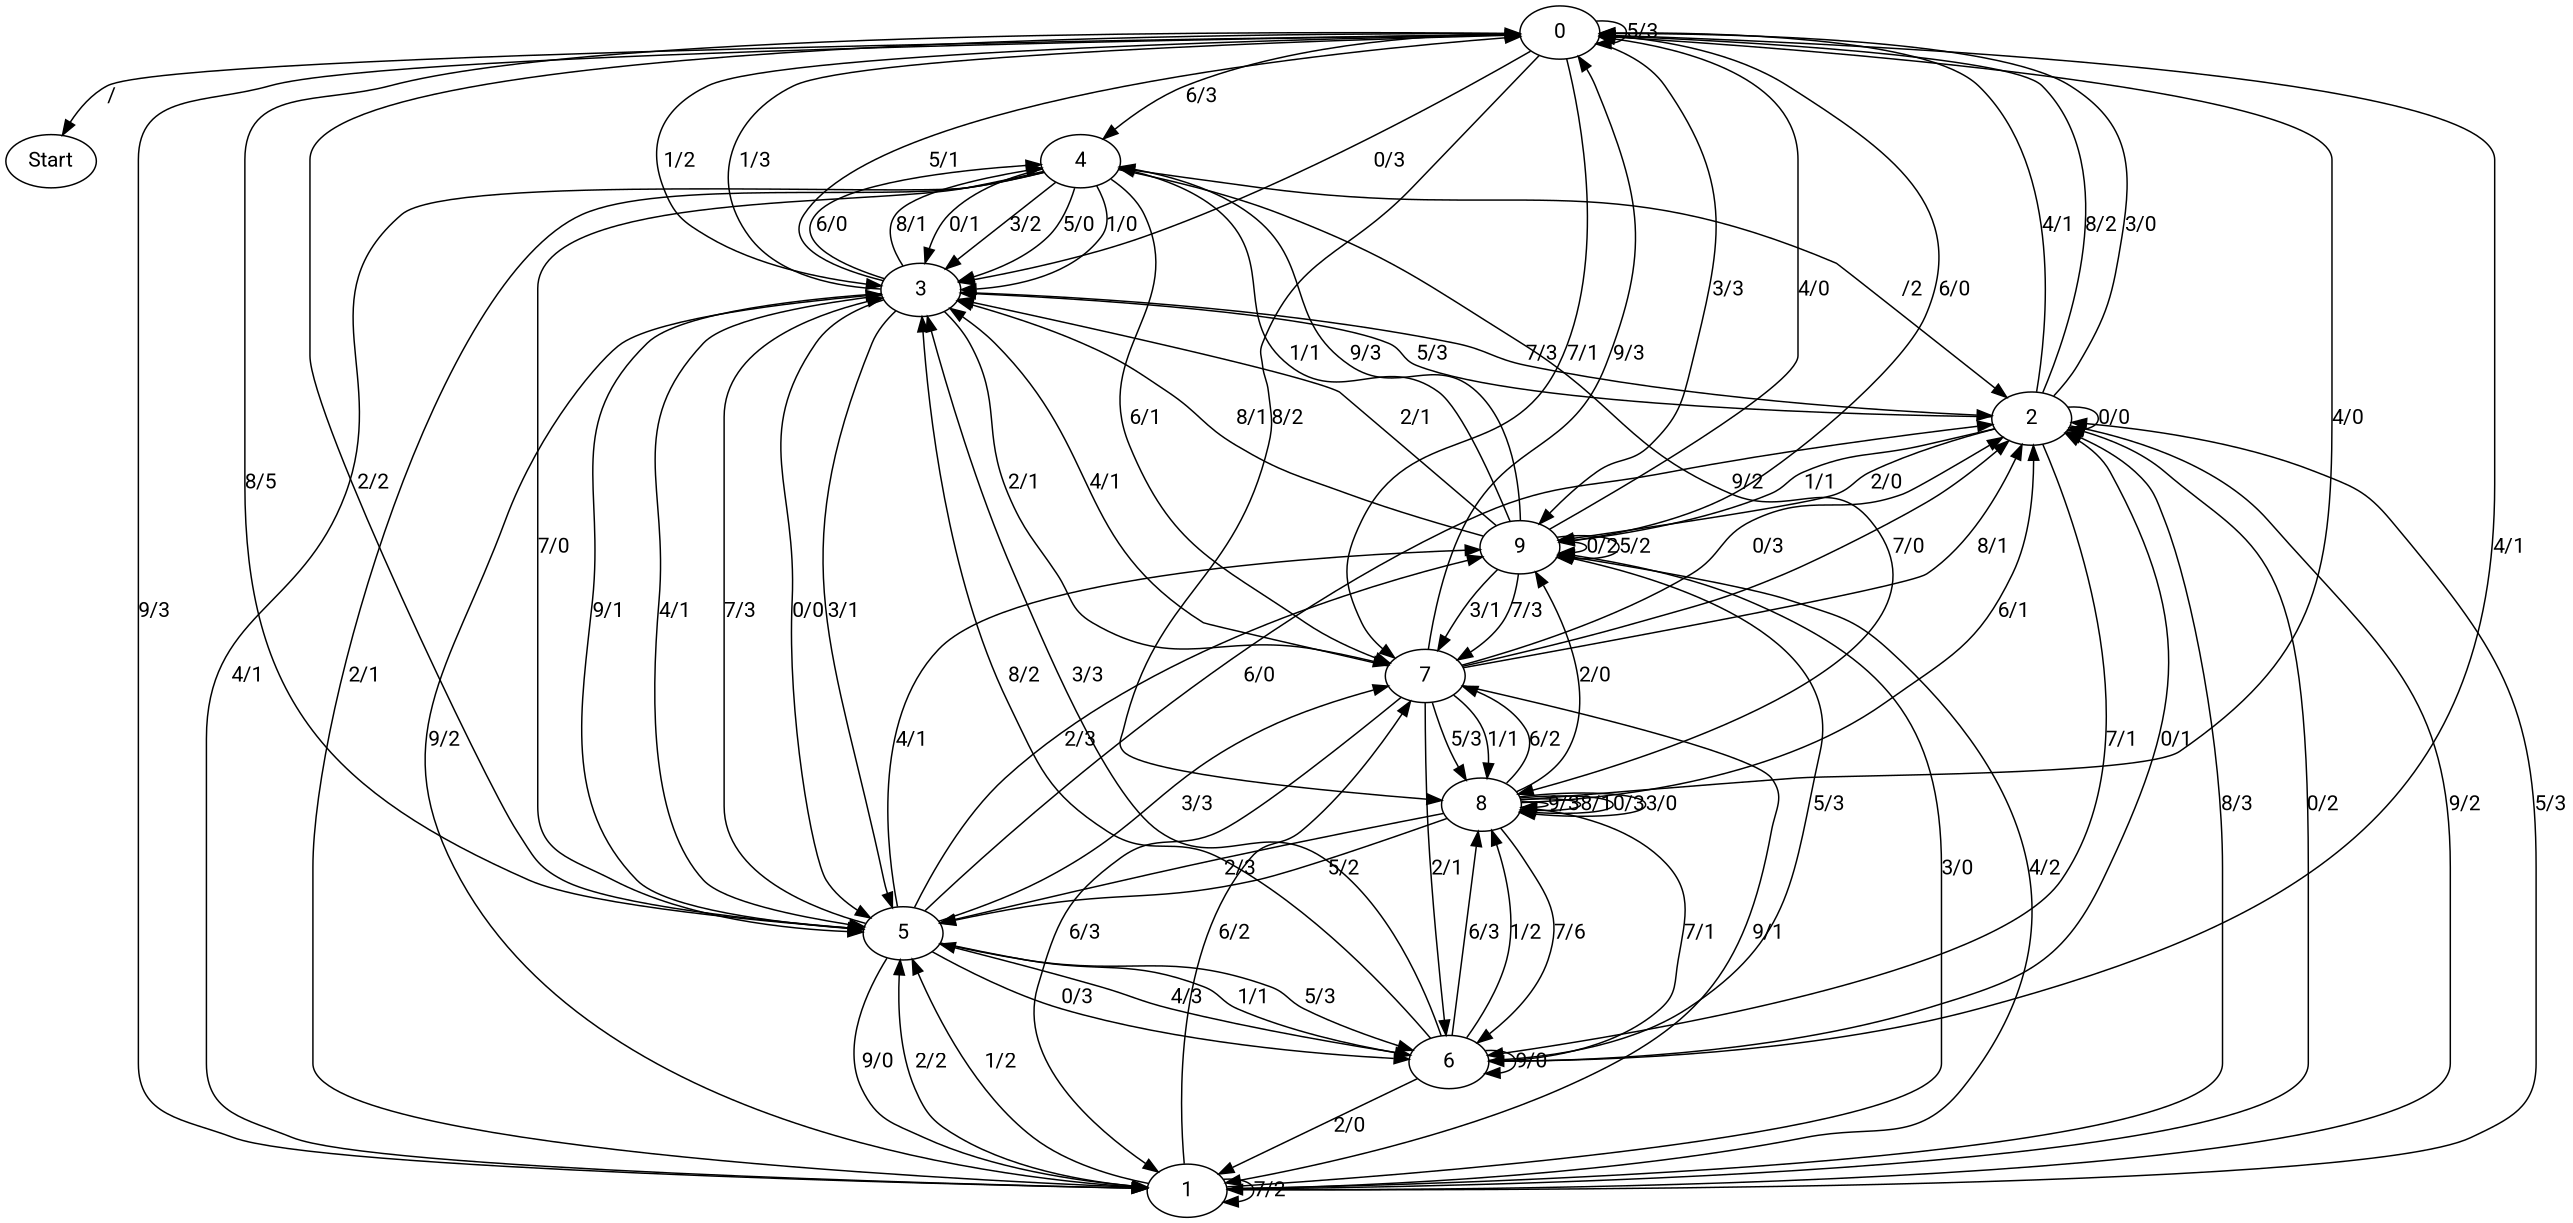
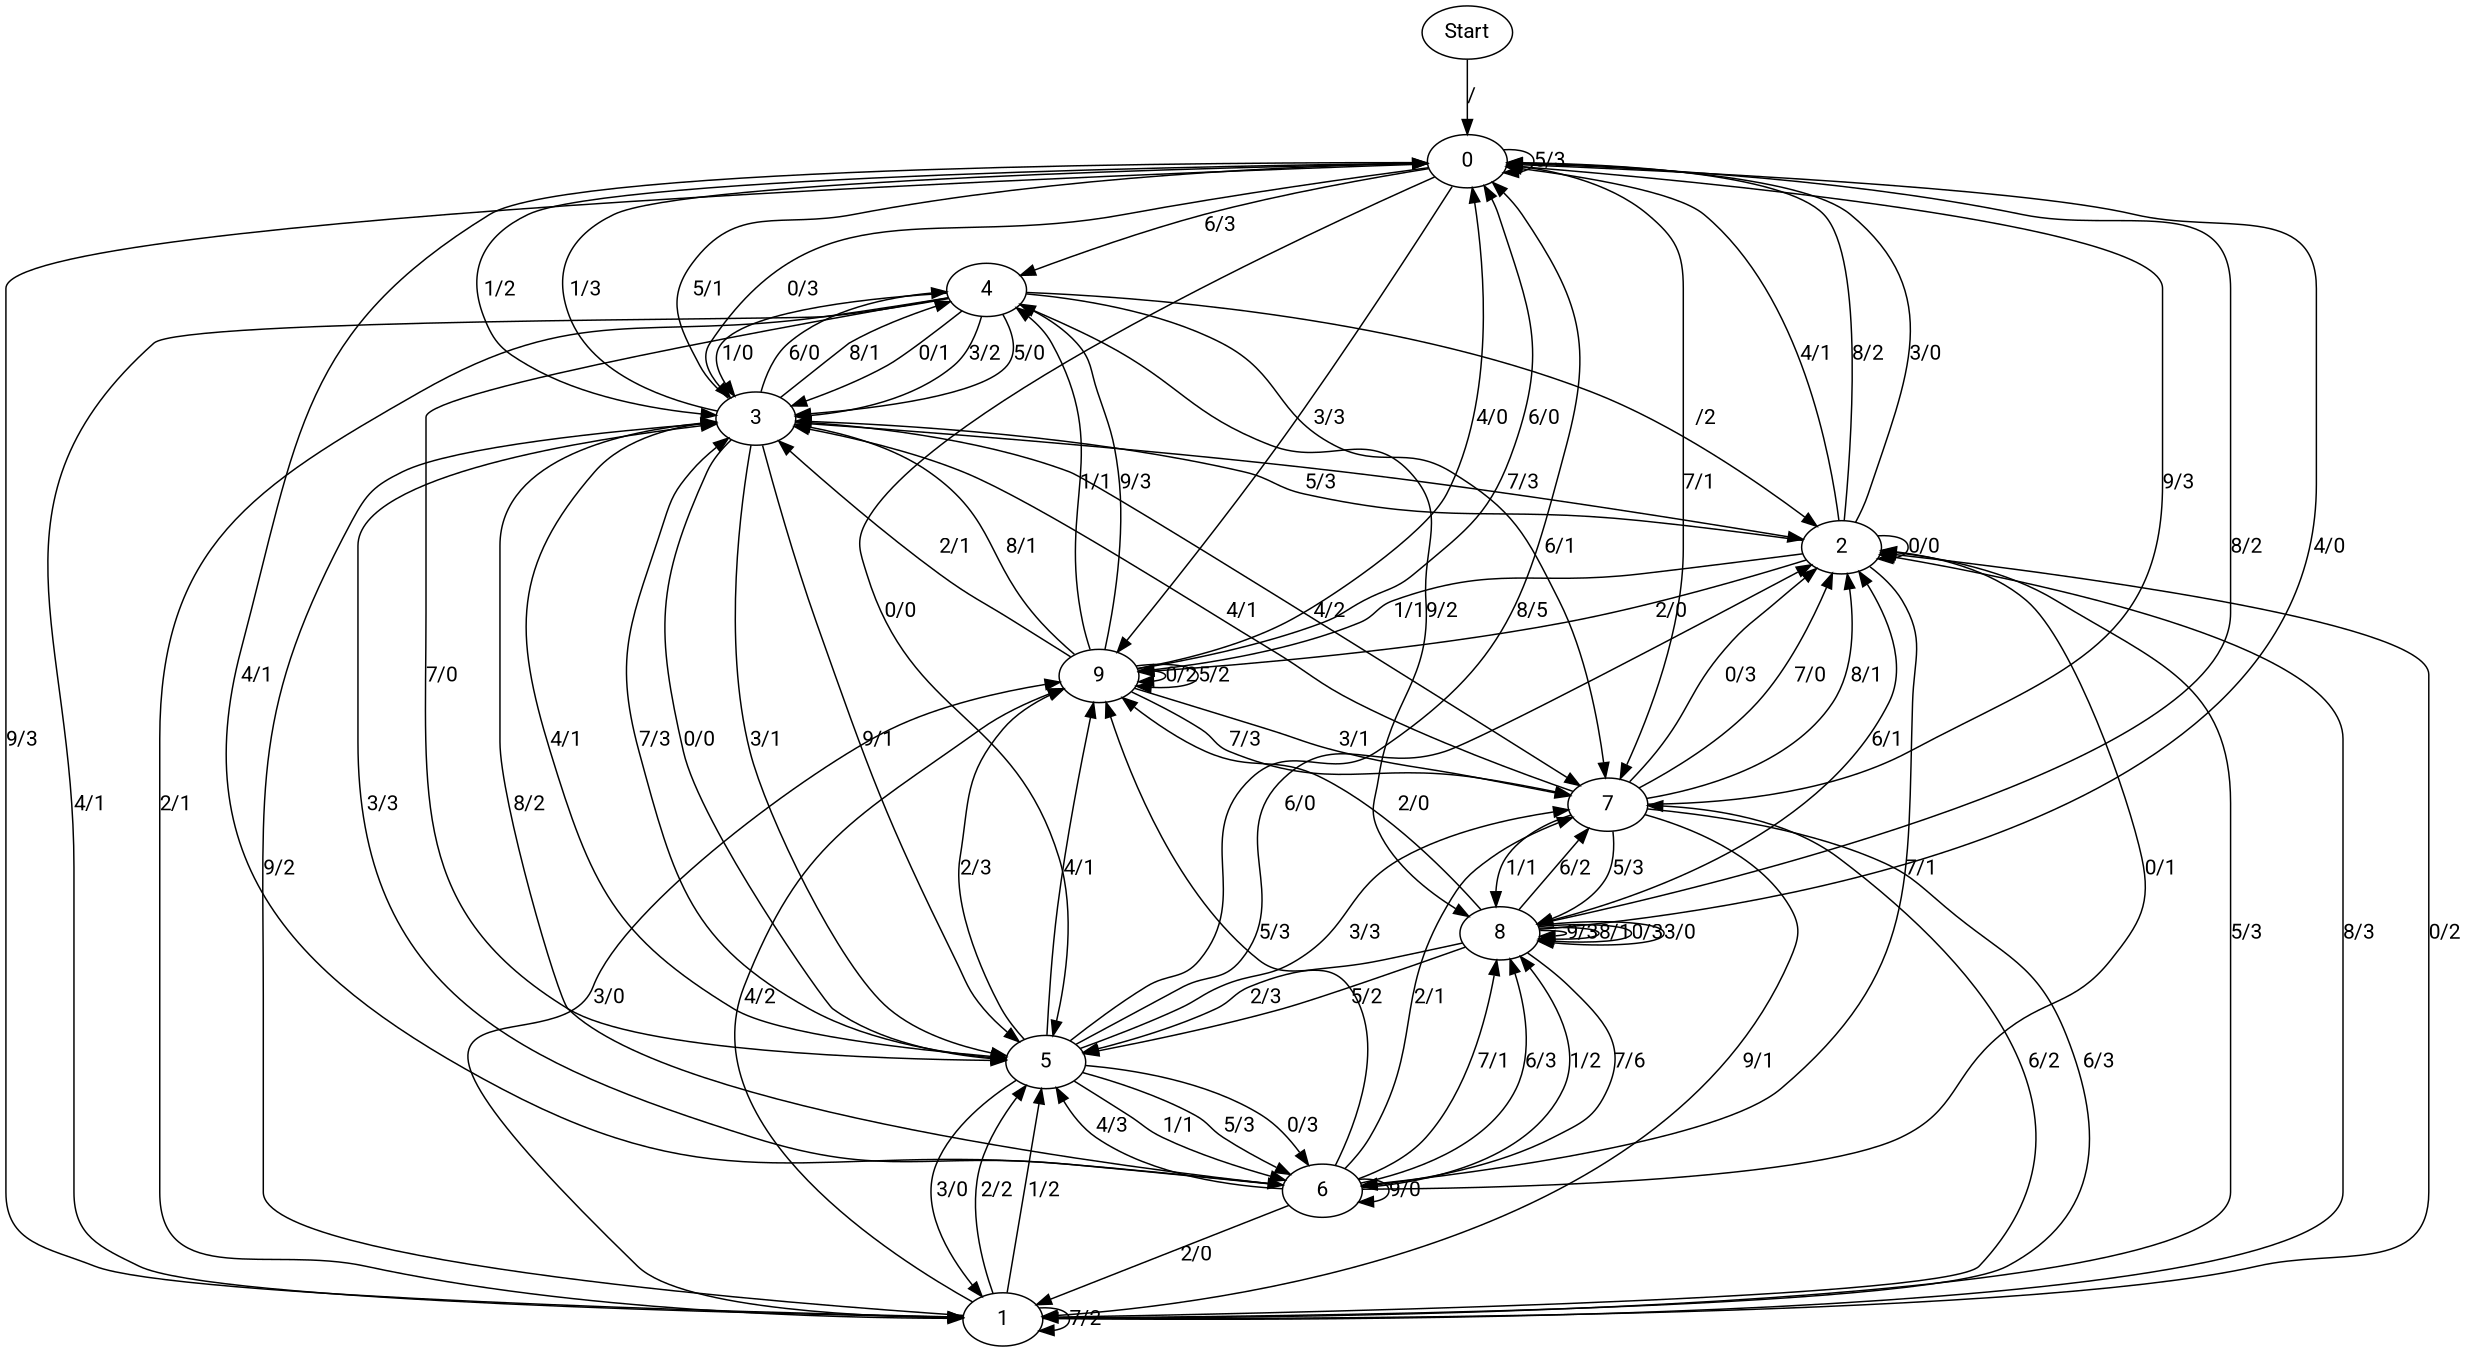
edge "0" -> "Start": reversed
edge "0" -> "5": label "2/2" -> "0/0"
edge "3" -> "7": label "2/1" -> "4/2"
edge "7" -> "6": reversed
edge "5" -> "1": label "9/0" -> "3/0"
edge "2" -> "1": removed, label "9/2"
